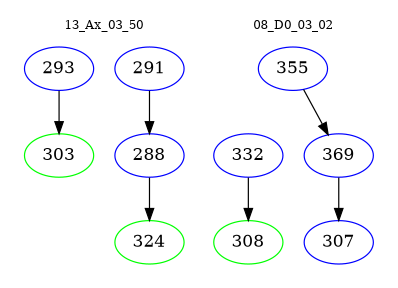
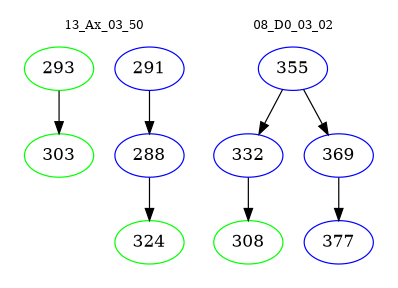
node "293": color blue -> green
edge "355" -> "332": added
node "307": label "307" -> "377"
